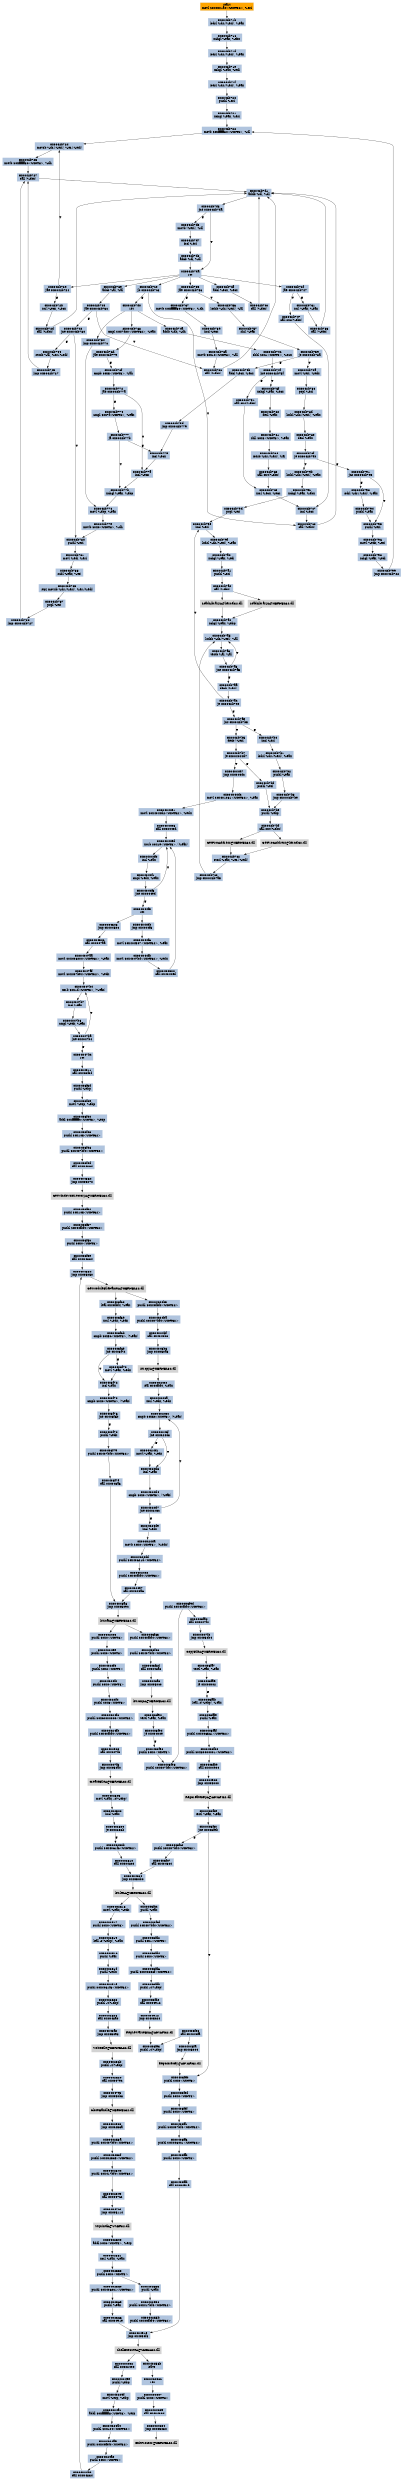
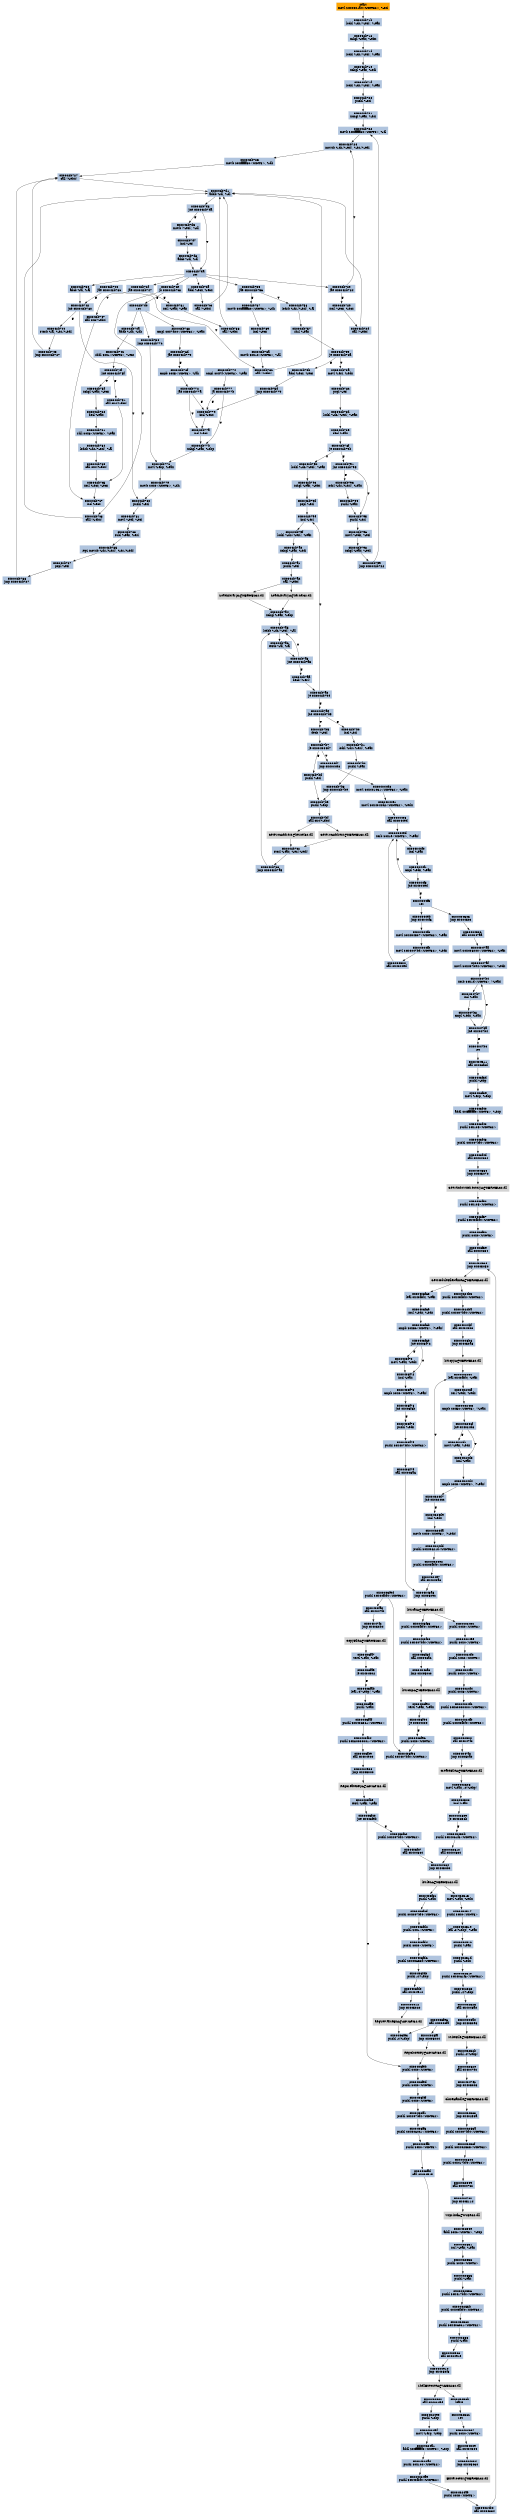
edge "0x0042b73e adcb %al, %al" -> "0x0042b740 jae 0x0042b73c": now "0x0042b73e adcb %al, %al" -> "0x0042b742 jne 0x0042b780"
edge "0x0042b772 jae 0x0042b77a" -> "0x0042b774 cmpl $0x7f<UINT8>, %eax": now "0x0042b772 jae 0x0042b77a" -> "0x0042b779 incl %ecx"
edge "0x004024d7 jne 0x4024cc" -> "0x004024cc cmpb $0x5c<UINT8>, (%eax)": now "0x004024d7 jne 0x4024cc" -> "0x004024c4 leal 0x40fbf4, %eax"
edge "0x00402553 pushl $0x0<UINT8>" -> "0x00402560 pushl $0x4060c1<UINT32>": now "0x0040255b pushl $0x40fbf4<UINT32>" -> "0x00402560 pushl $0x4060c1<UINT32>"
